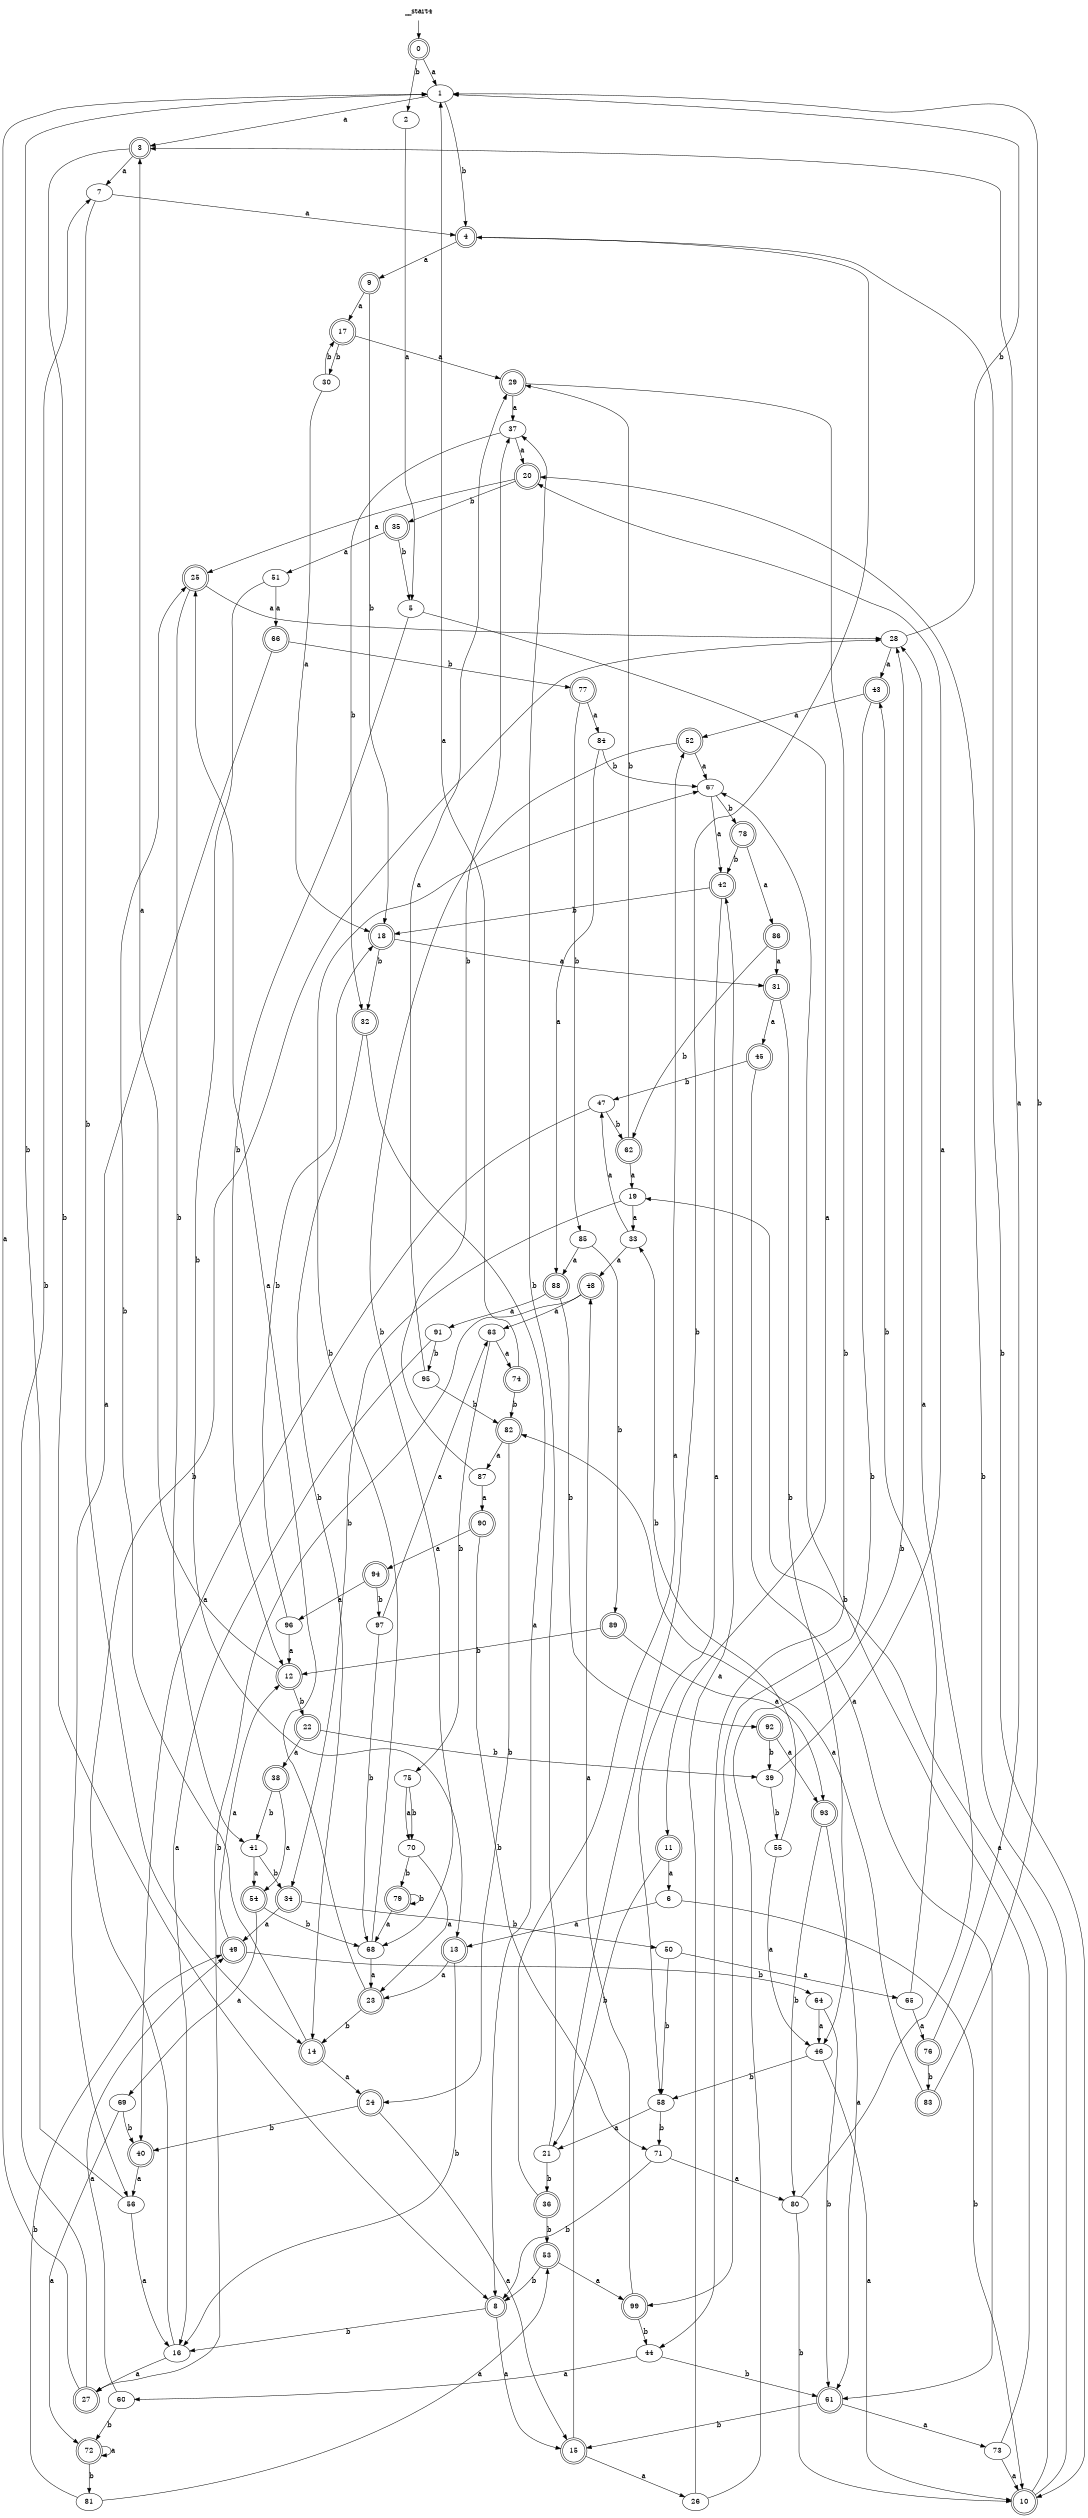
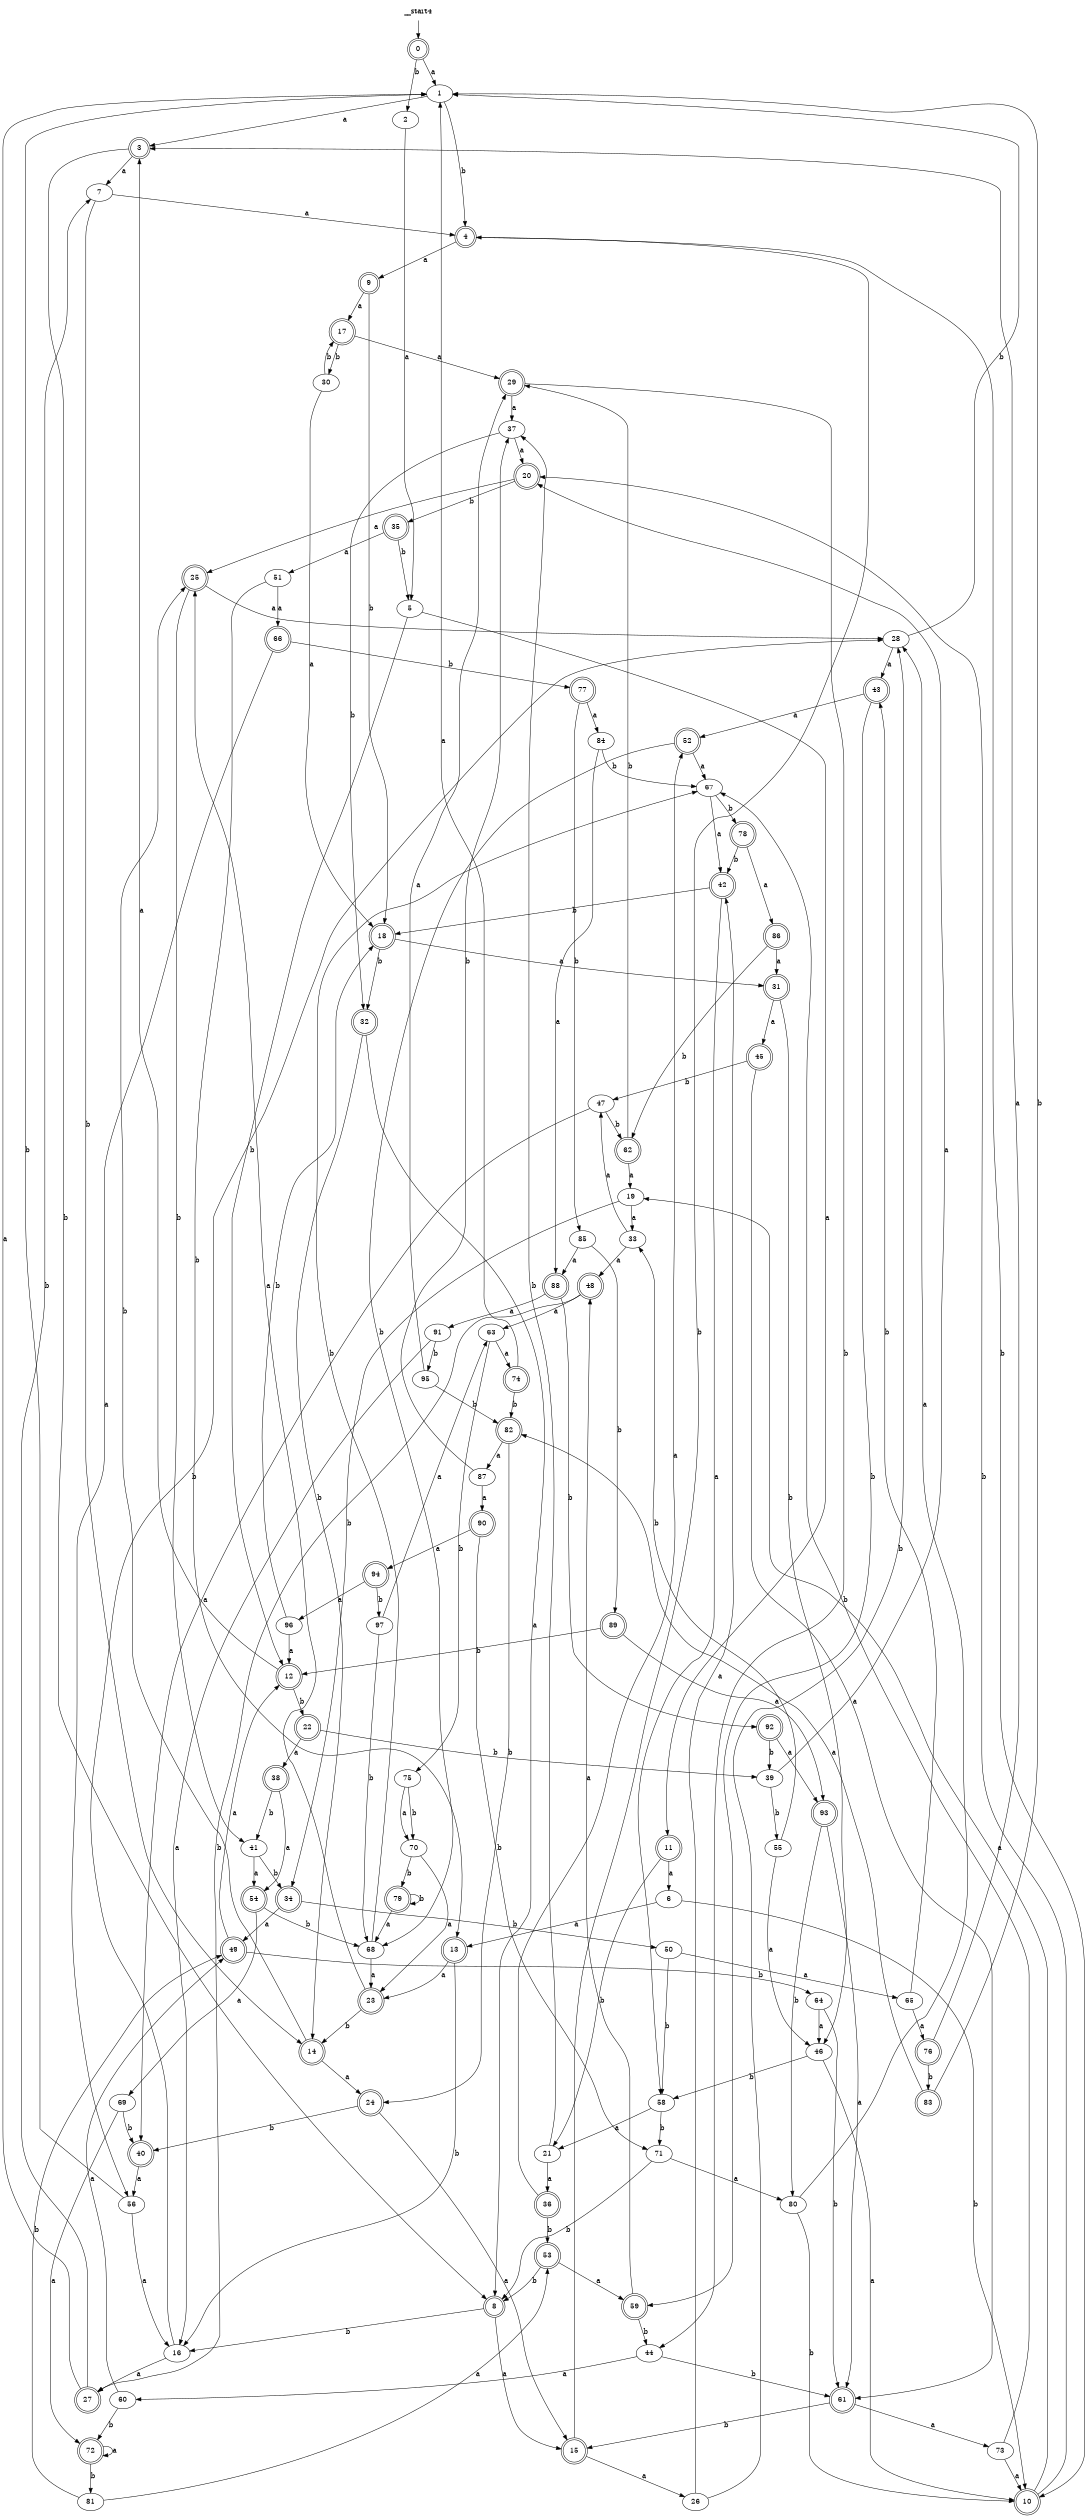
edge "21" -> "36": label "b" -> "a"
node "99": label "99" -> "59"
